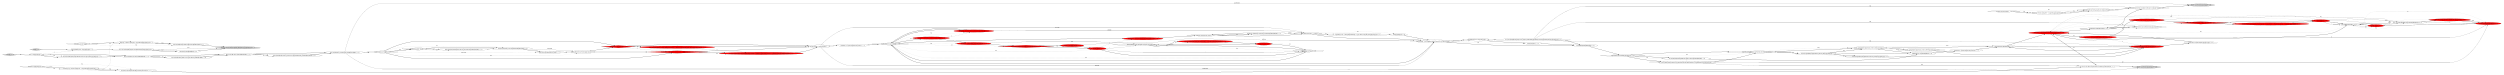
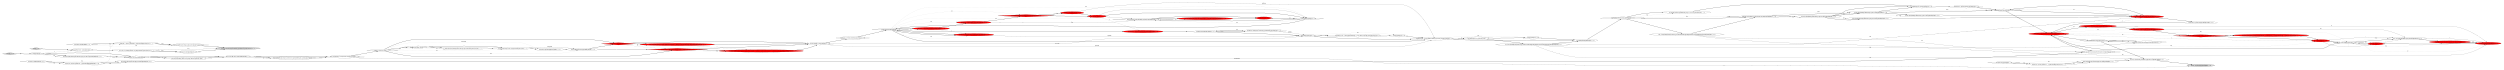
node "{filesets = savedFileSets}@@@92@@@['1', '0', '0']": removed
